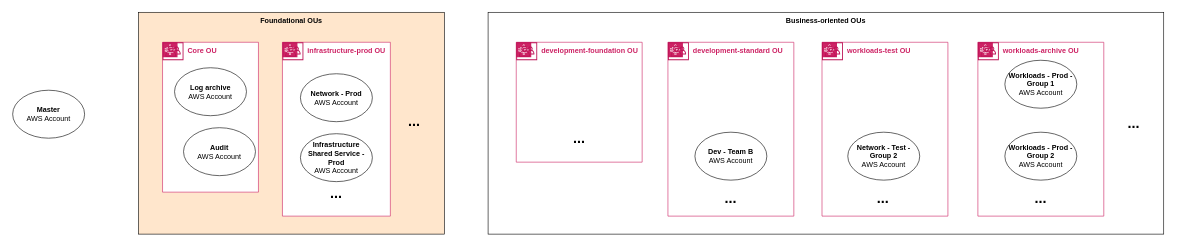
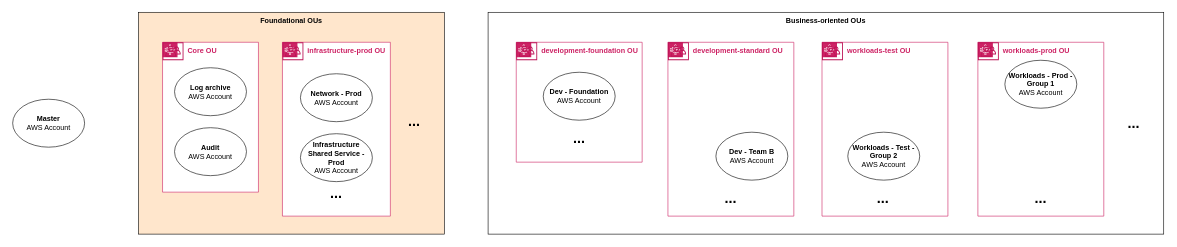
node "workloads-archive OU": label "workloads-archive OU" -> "workloads-prod OU"
node "Dev - Foundation AWS Account": added
node "Master AWS Account": moved (48, 114) -> (48, 123)
node "Audit AWS Account": moved (219, 152) -> (210, 152)
node "Dev - Team B AWS Account": moved (731, 156) -> (752, 156)
node "Network - Test - Group 2 AWS Account": label "Network - Test - Group 2 AWS Account" -> "Workloads - Test - Group 2 AWS Account"
node "Workloads - Prod - Group 2 AWS Account": removed
